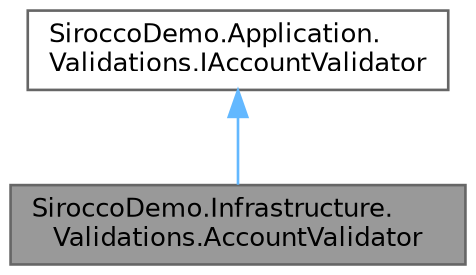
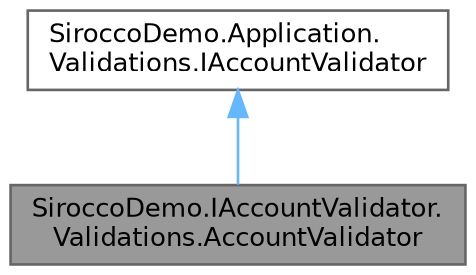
node "SiroccoDemo.Infrastructure. Validations.AccountValidator": label "SiroccoDemo.Infrastructure. Validations.AccountValidator" -> "SiroccoDemo.IAccountValidator. Validations.AccountValidator"
